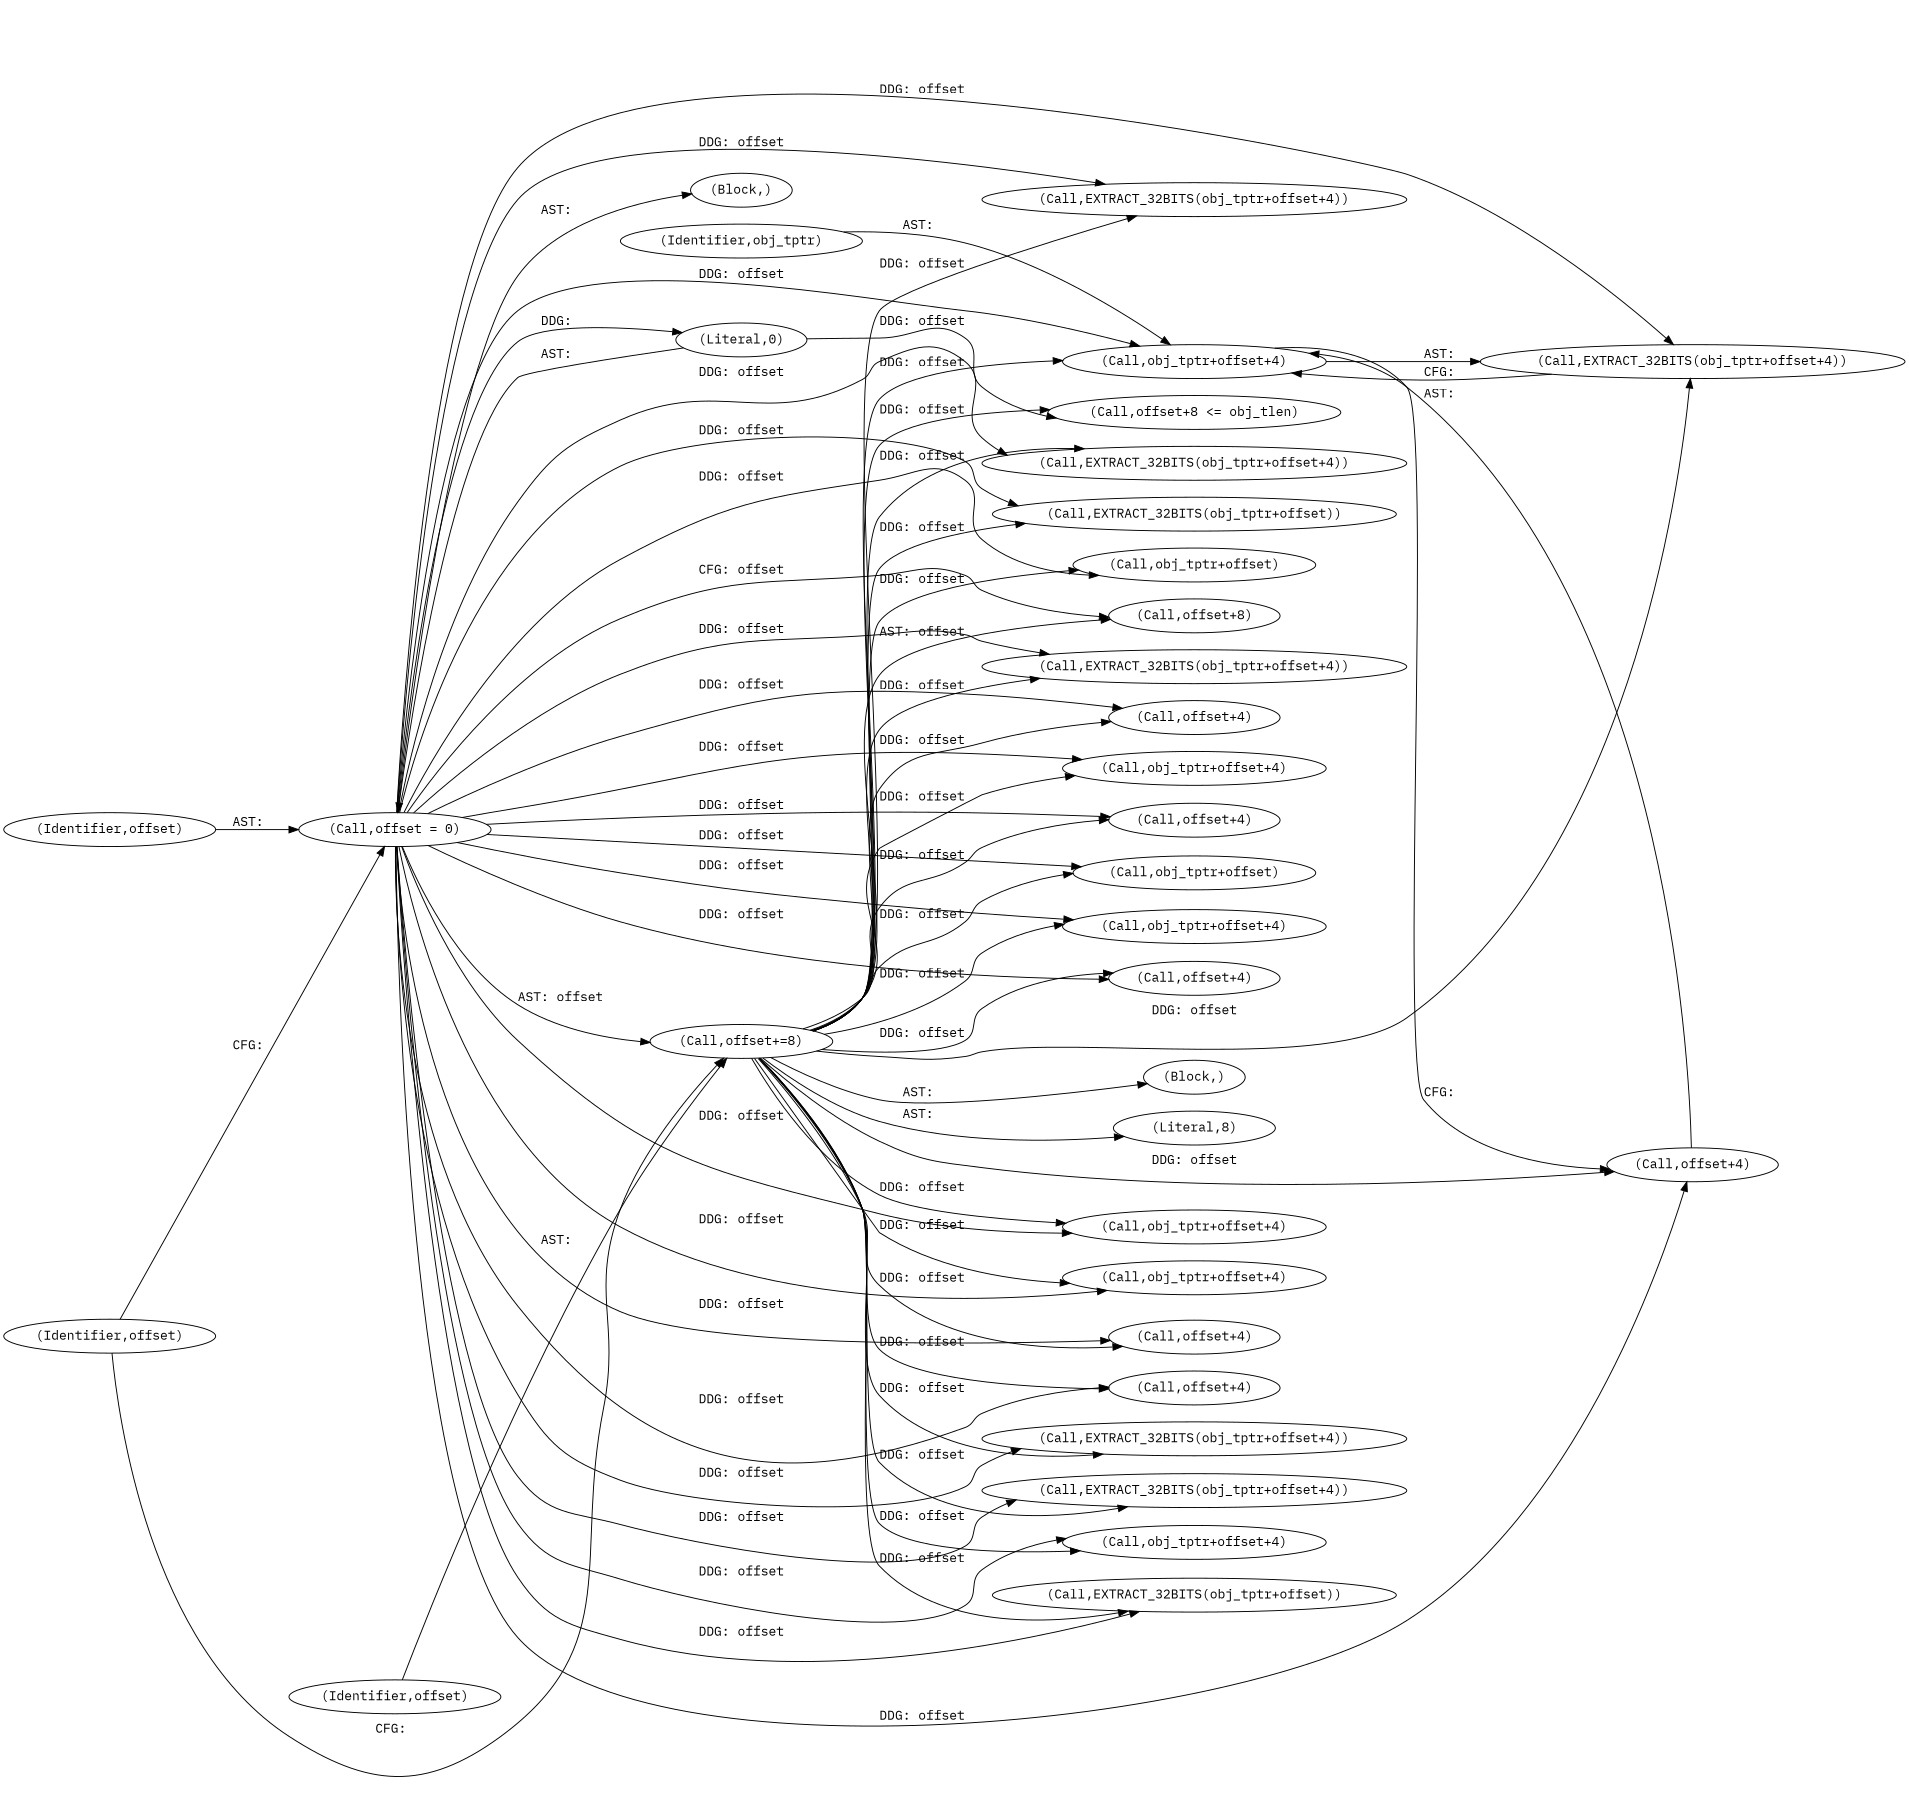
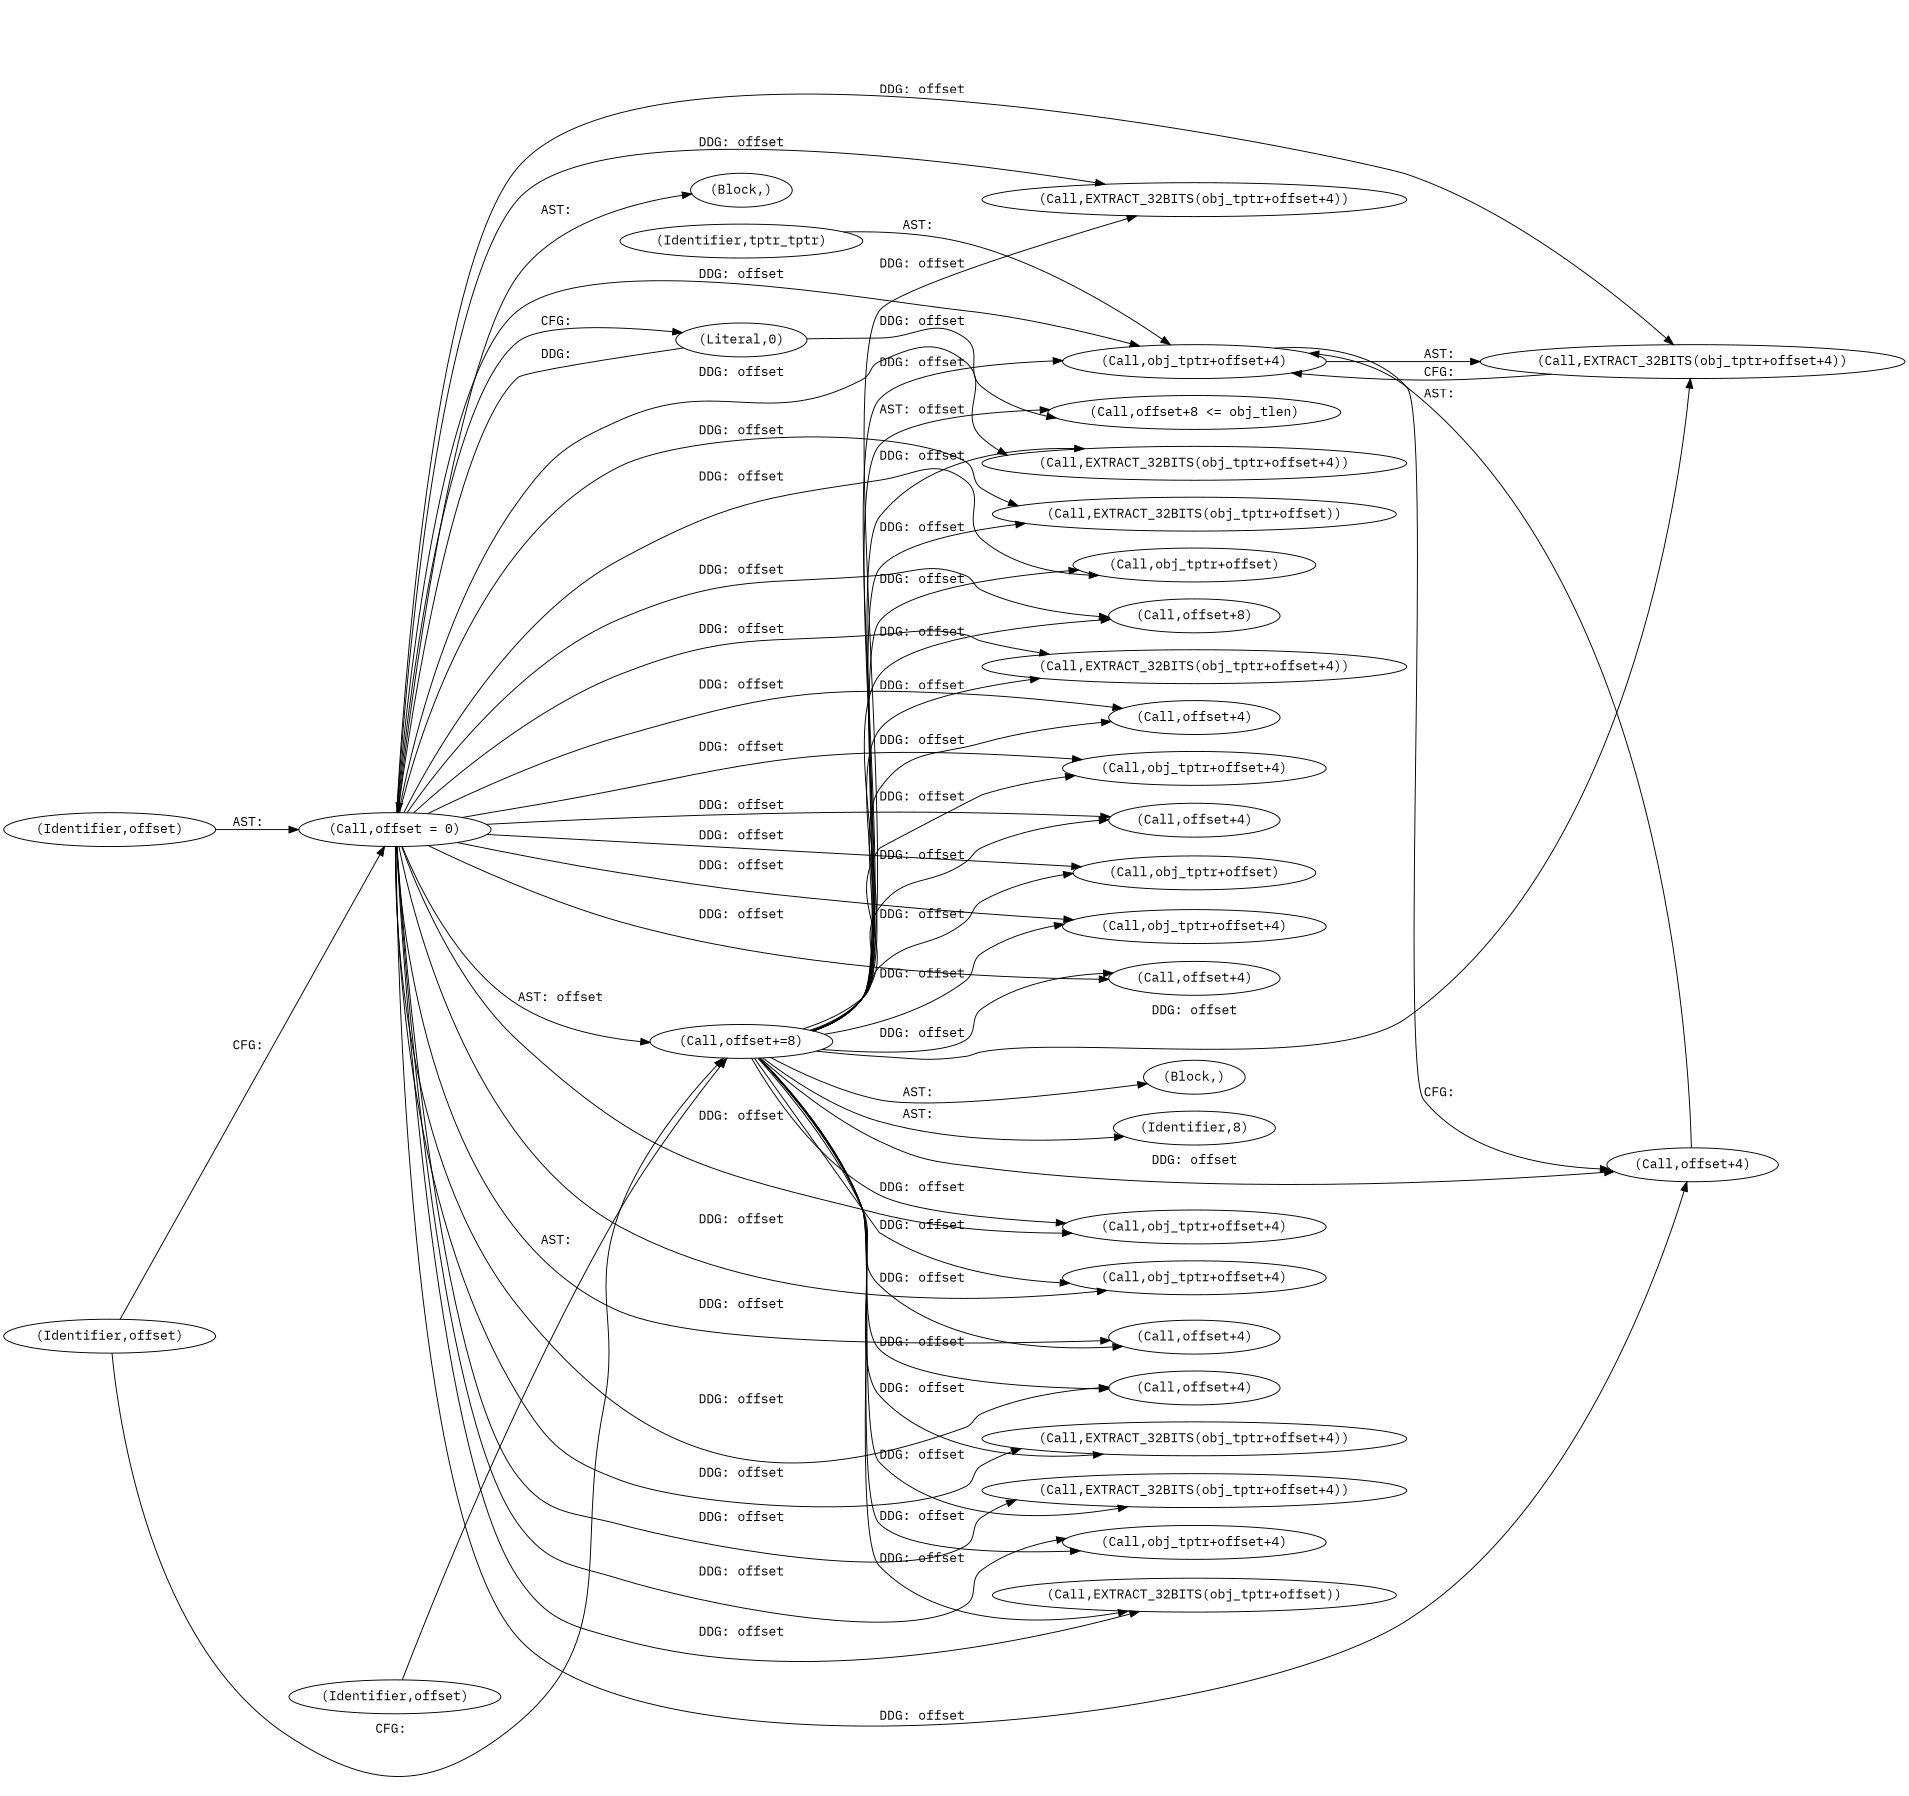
node "(Identifier,obj_tptr)": label "(Identifier,obj_tptr)" -> "(Identifier,tptr_tptr)"
edge "(Call,offset = 0)" -> "(Literal,0)": label "DDG: " -> "CFG: "
edge "(Literal,0)" -> "(Call,offset = 0)": label "AST: " -> "DDG: "
edge "(Call,offset+=8)" -> "(Call,offset+8 <= obj_tlen)": label "DDG: offset" -> "AST: offset"
edge "(Call,offset = 0)" -> "(Call,offset+8)": label "CFG: offset" -> "DDG: offset"
edge "(Call,offset+=8)" -> "(Call,offset+8)": label "AST: offset" -> "DDG: offset"
node "(Literal,8)": label "(Literal,8)" -> "(Identifier,8)"
